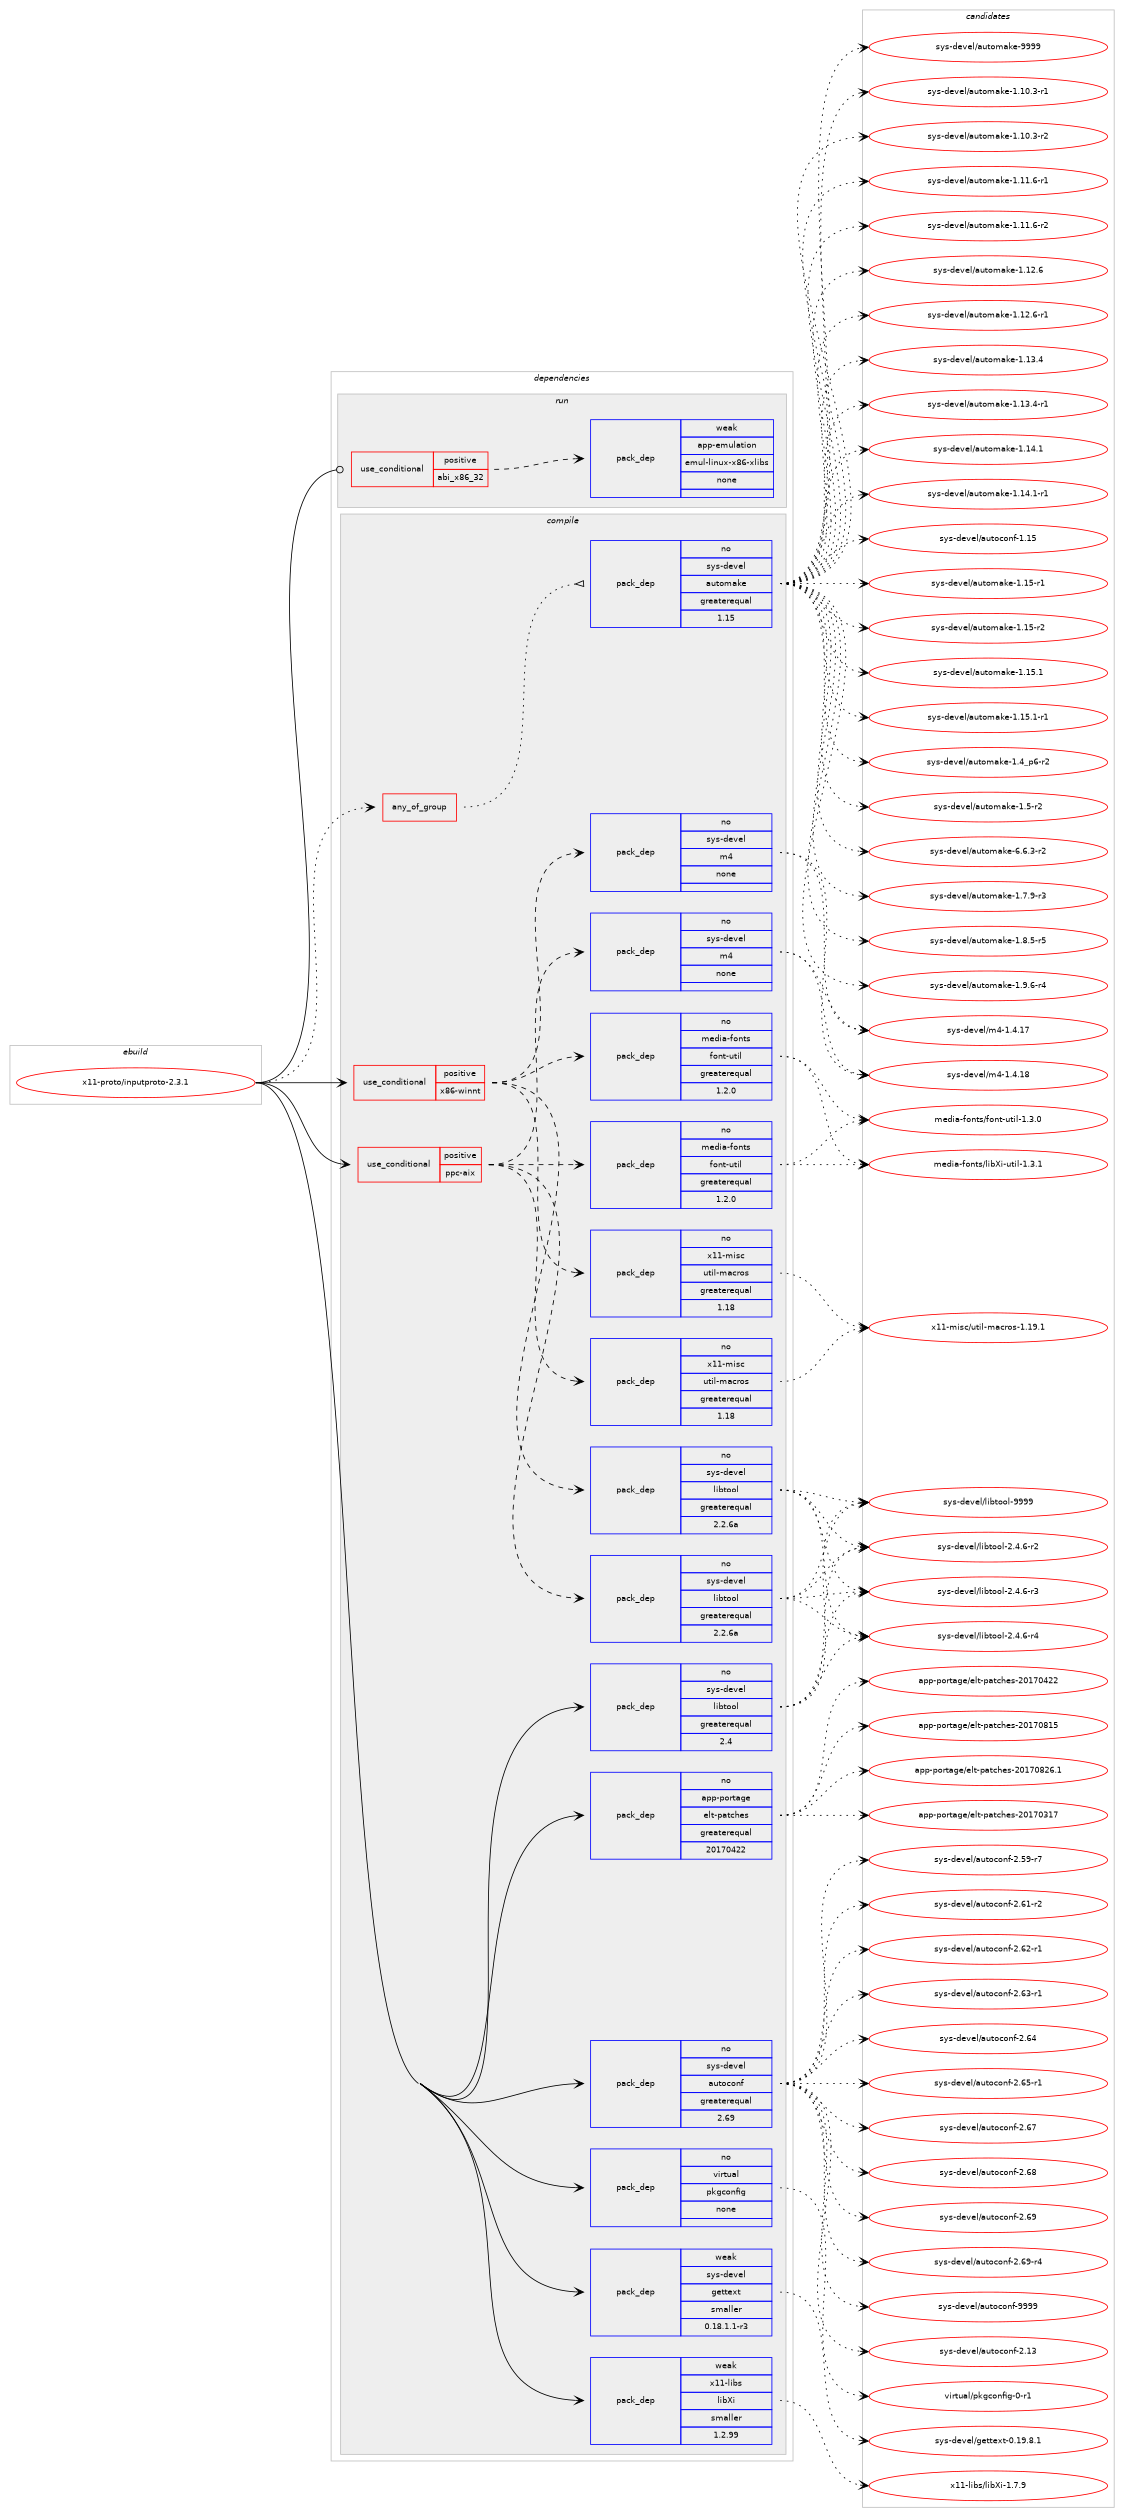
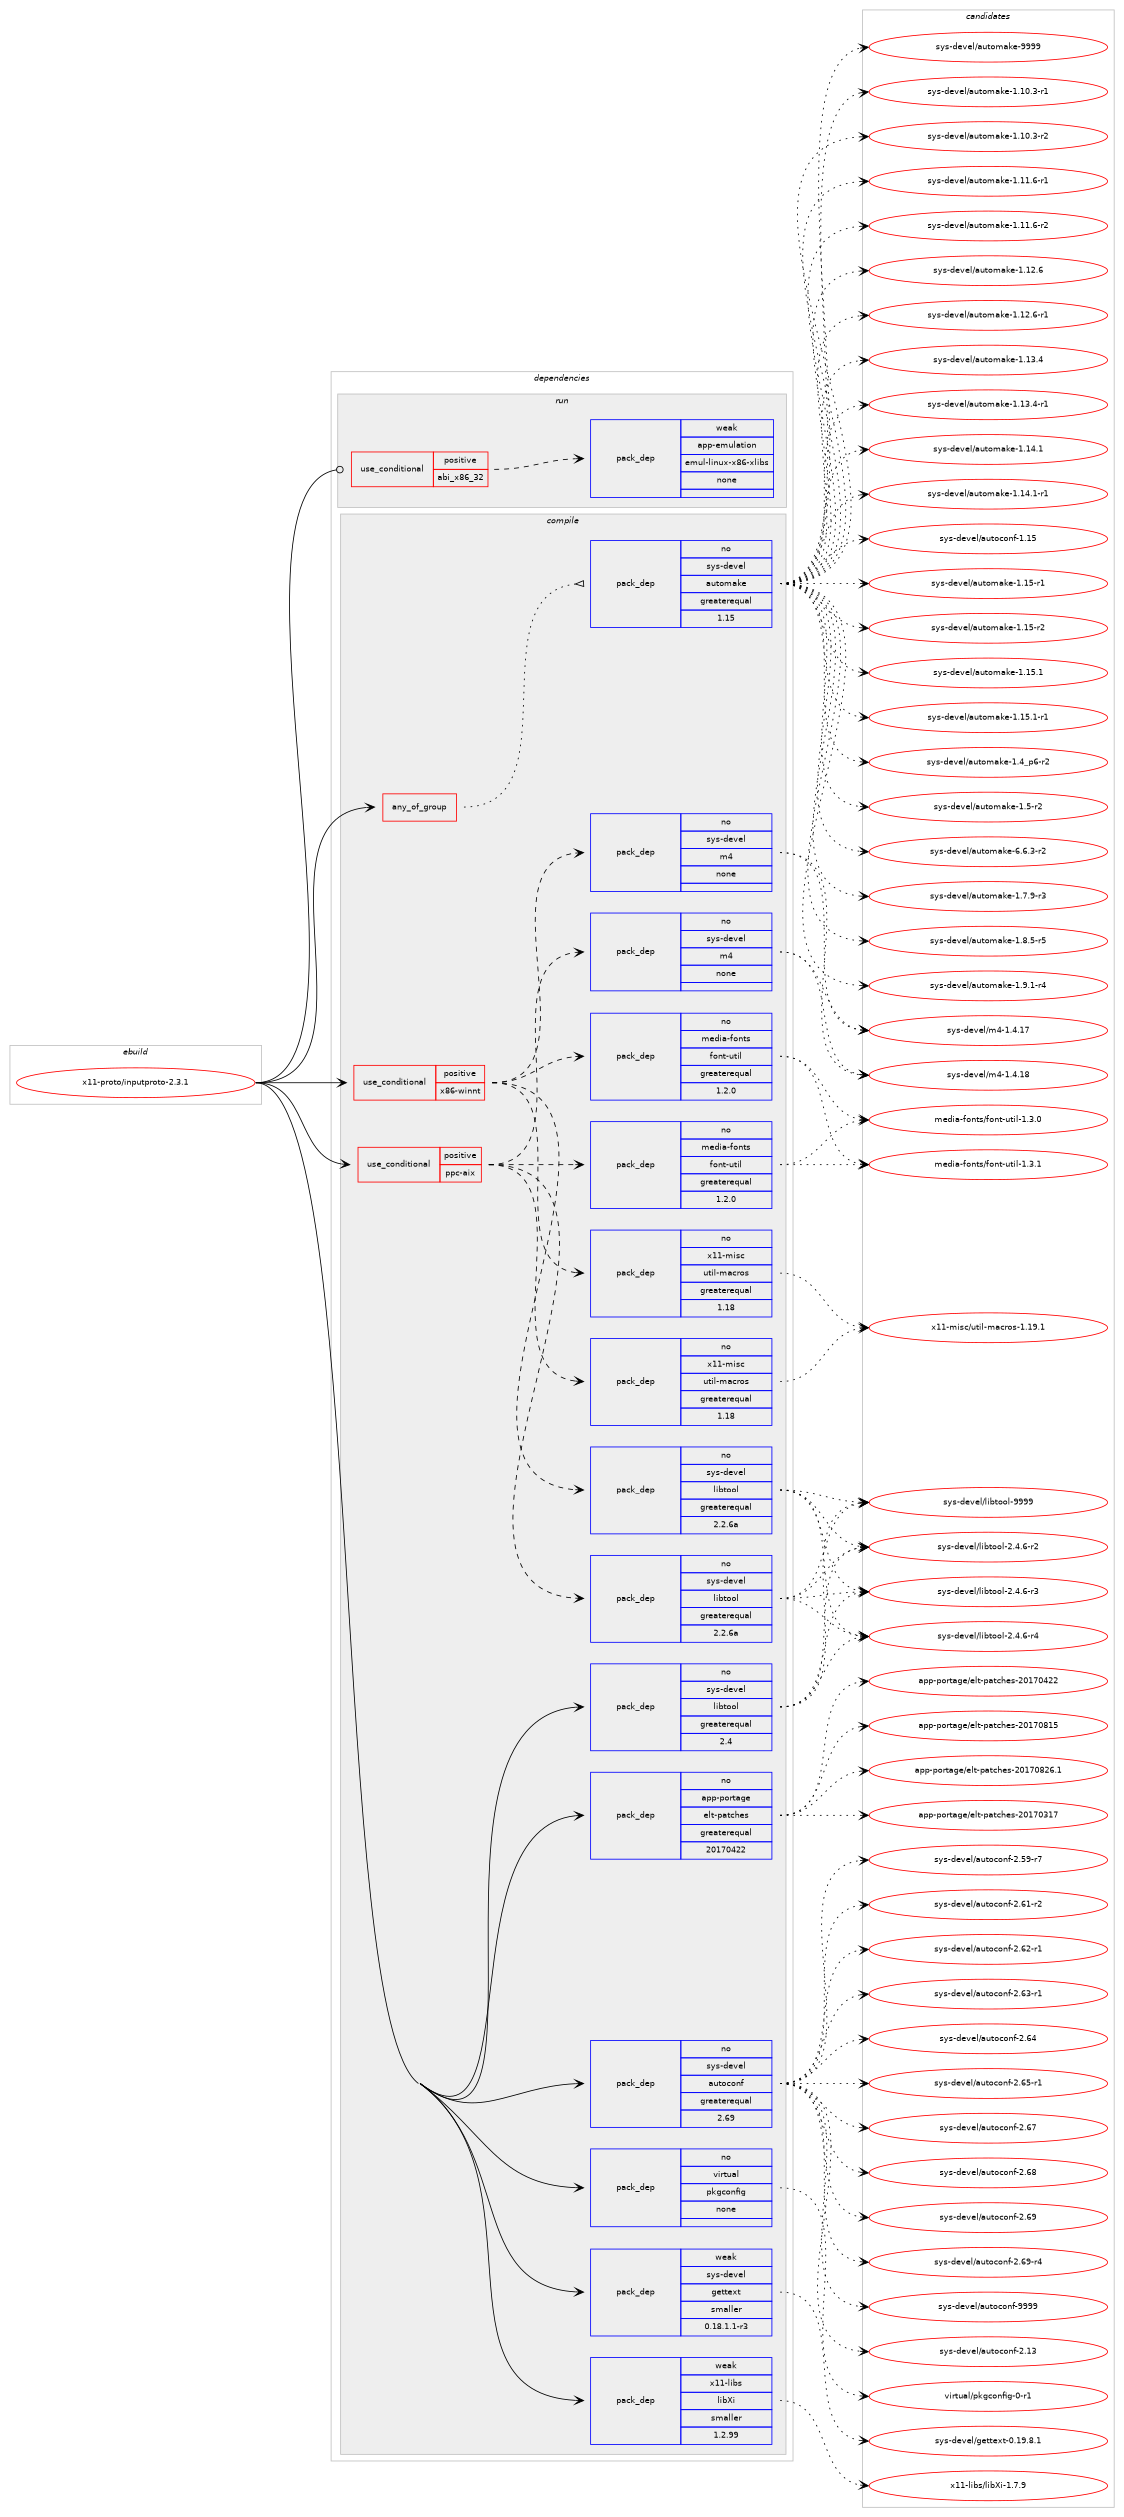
edge "x11-proto/inputproto-2.3.1" -> "any_of_group": style dotted -> solid
node "sys-devel/automake-1.9.6-r4": label "sys-devel/automake-1.9.6-r4" -> "sys-devel/automake-1.9.1-r4"
node "media-fonts/libXi-util-1.3.1": label "media-fonts/libXi-util-1.3.1" -> "media-fonts/font-util-1.3.1"
